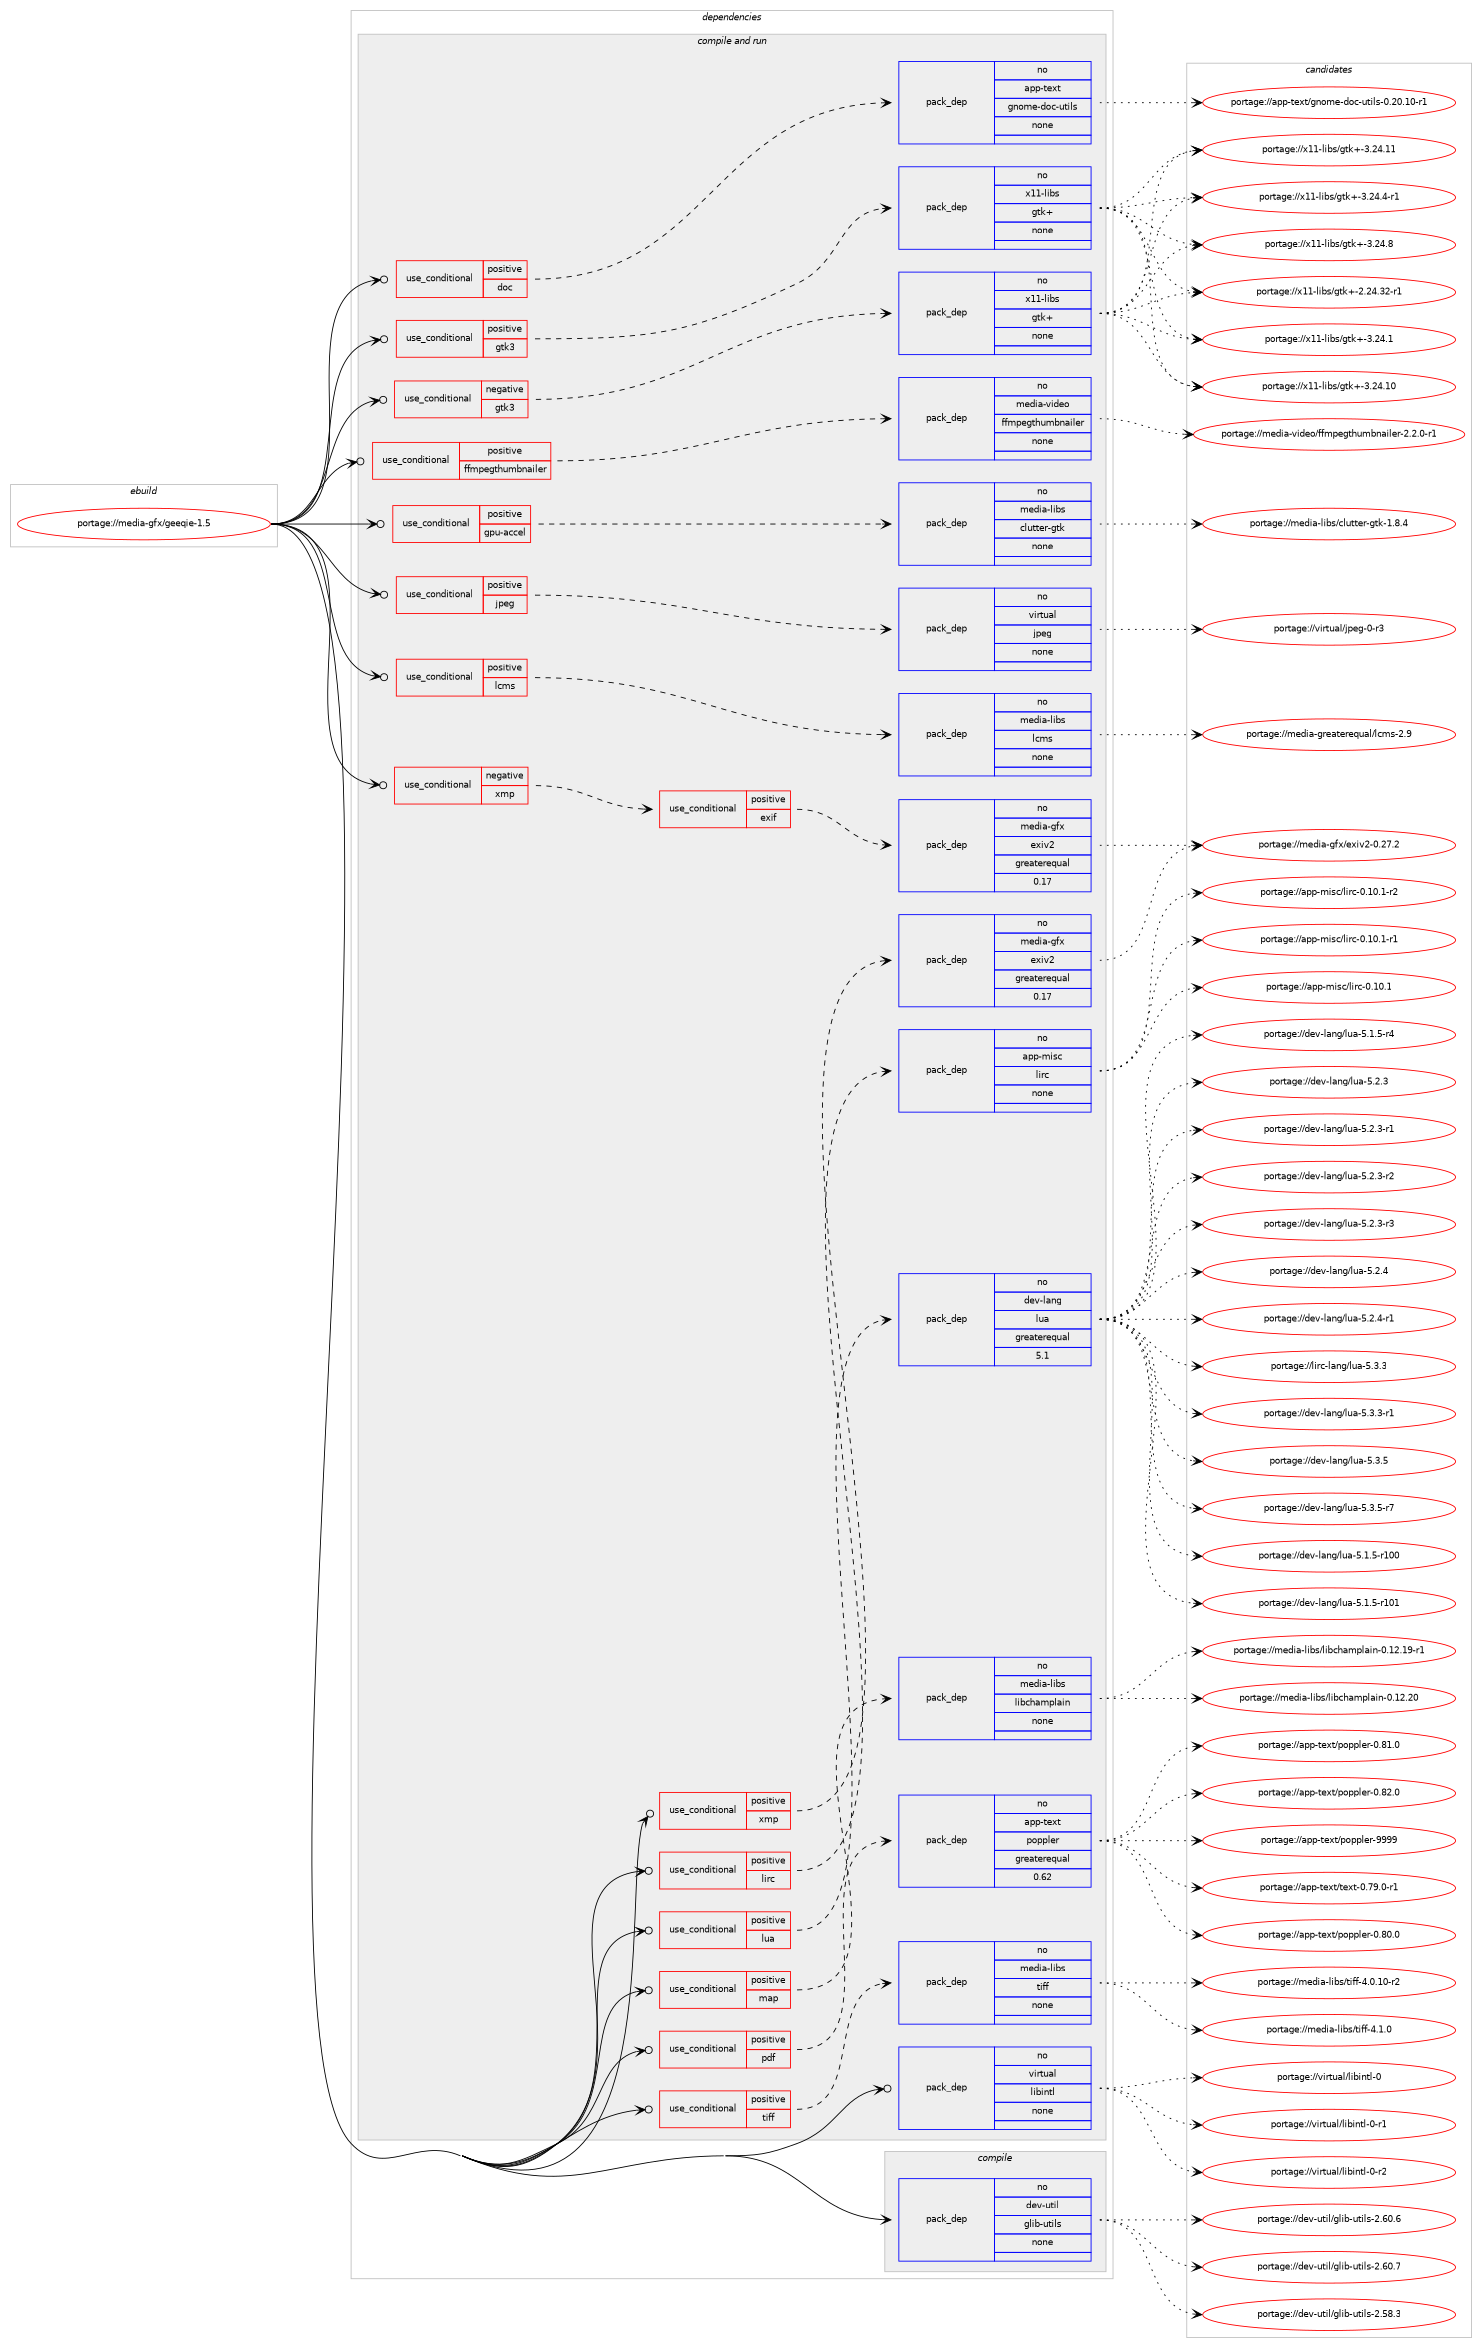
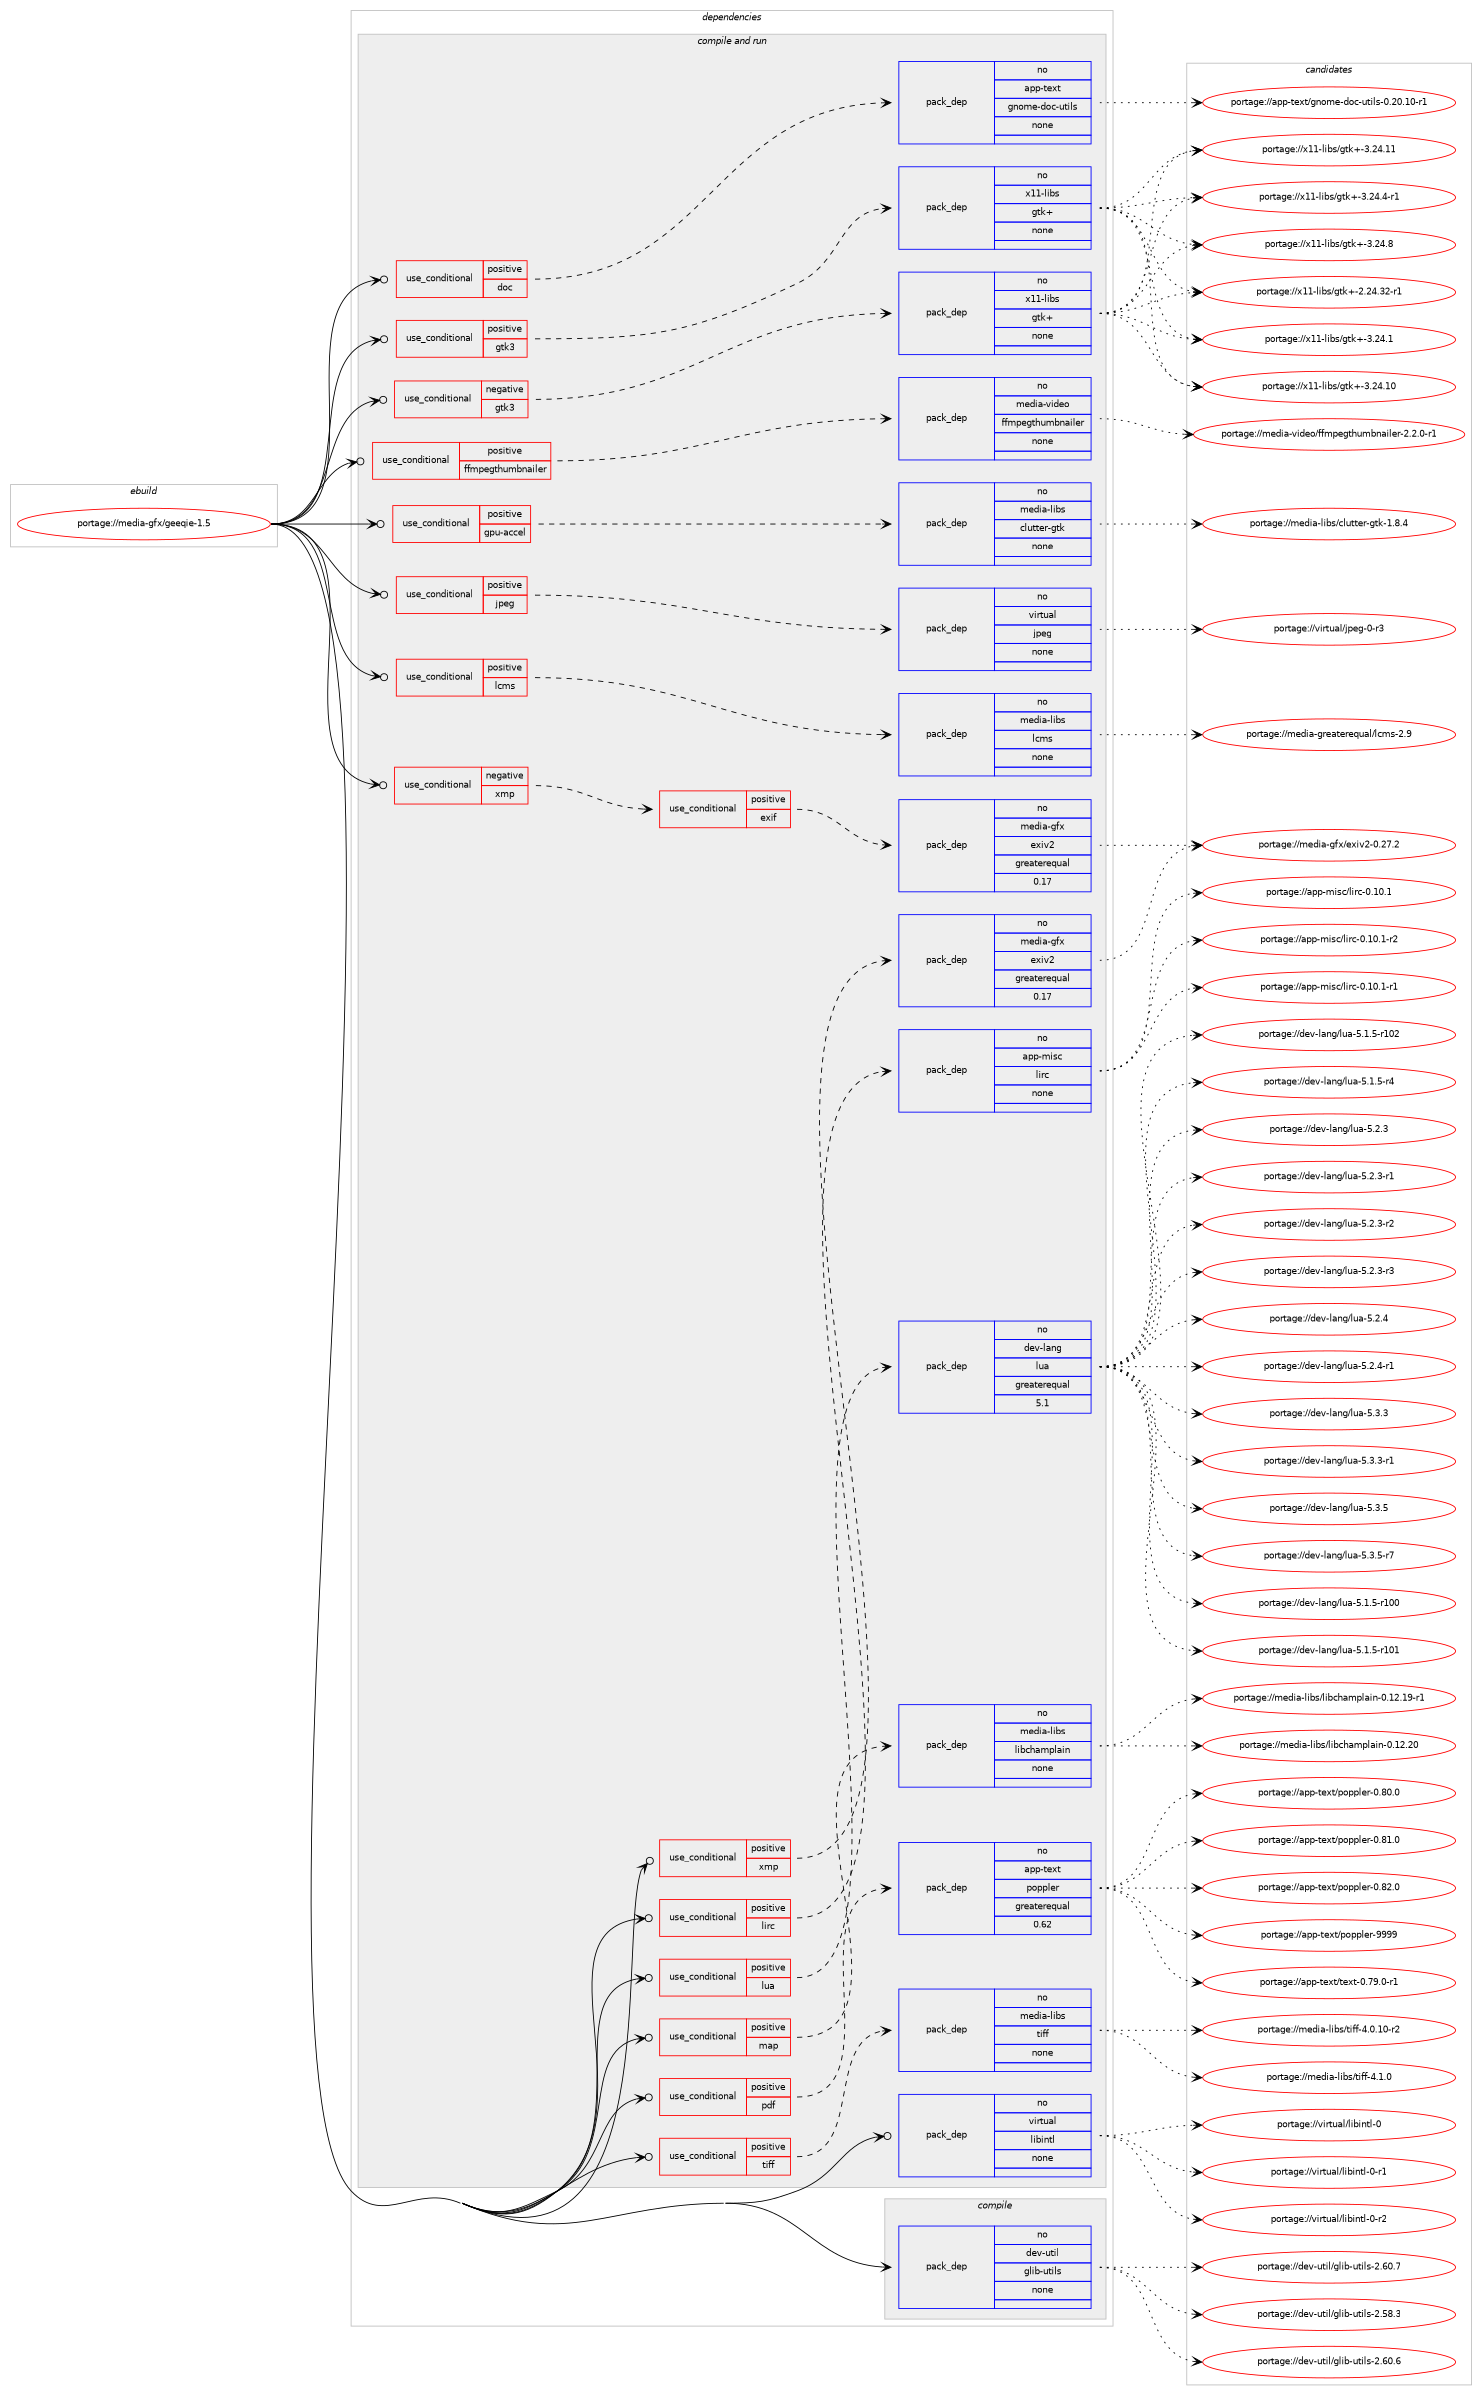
node "portage://dev-lang/lua-5.1.5-r102": added
node "portage://lirc-lang/lua-5.3.3": label "portage://lirc-lang/lua-5.3.3" -> "portage://dev-lang/lua-5.3.3"
